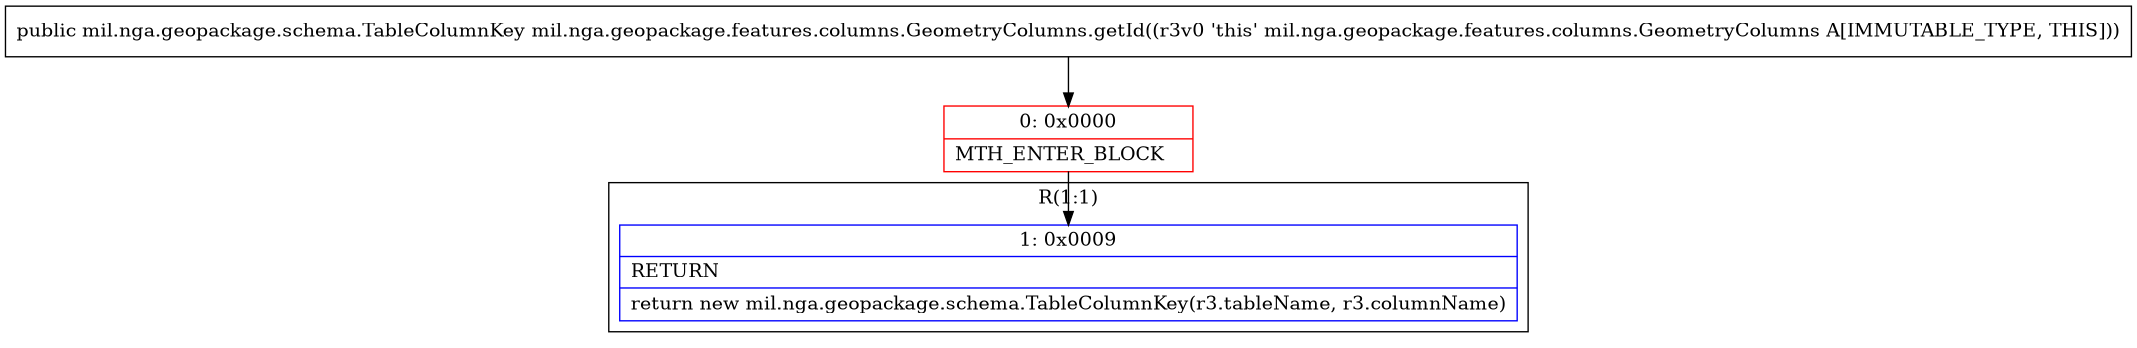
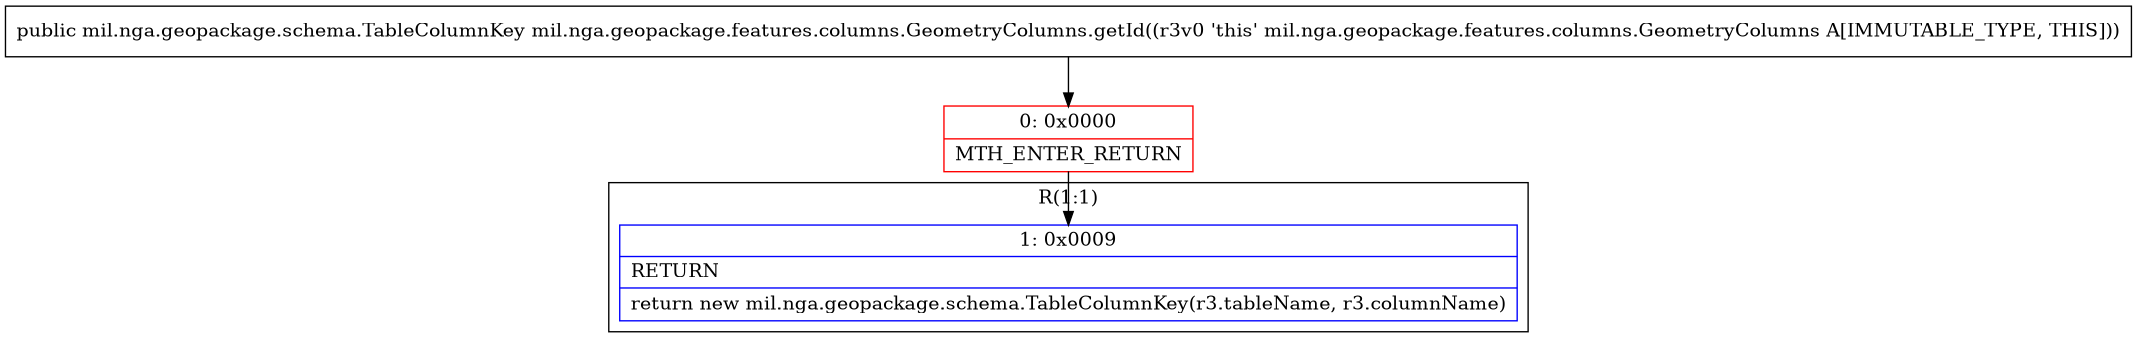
node "0: 0x0000": text "MTH_ENTER_BLOCK" -> "MTH_ENTER_RETURN"
